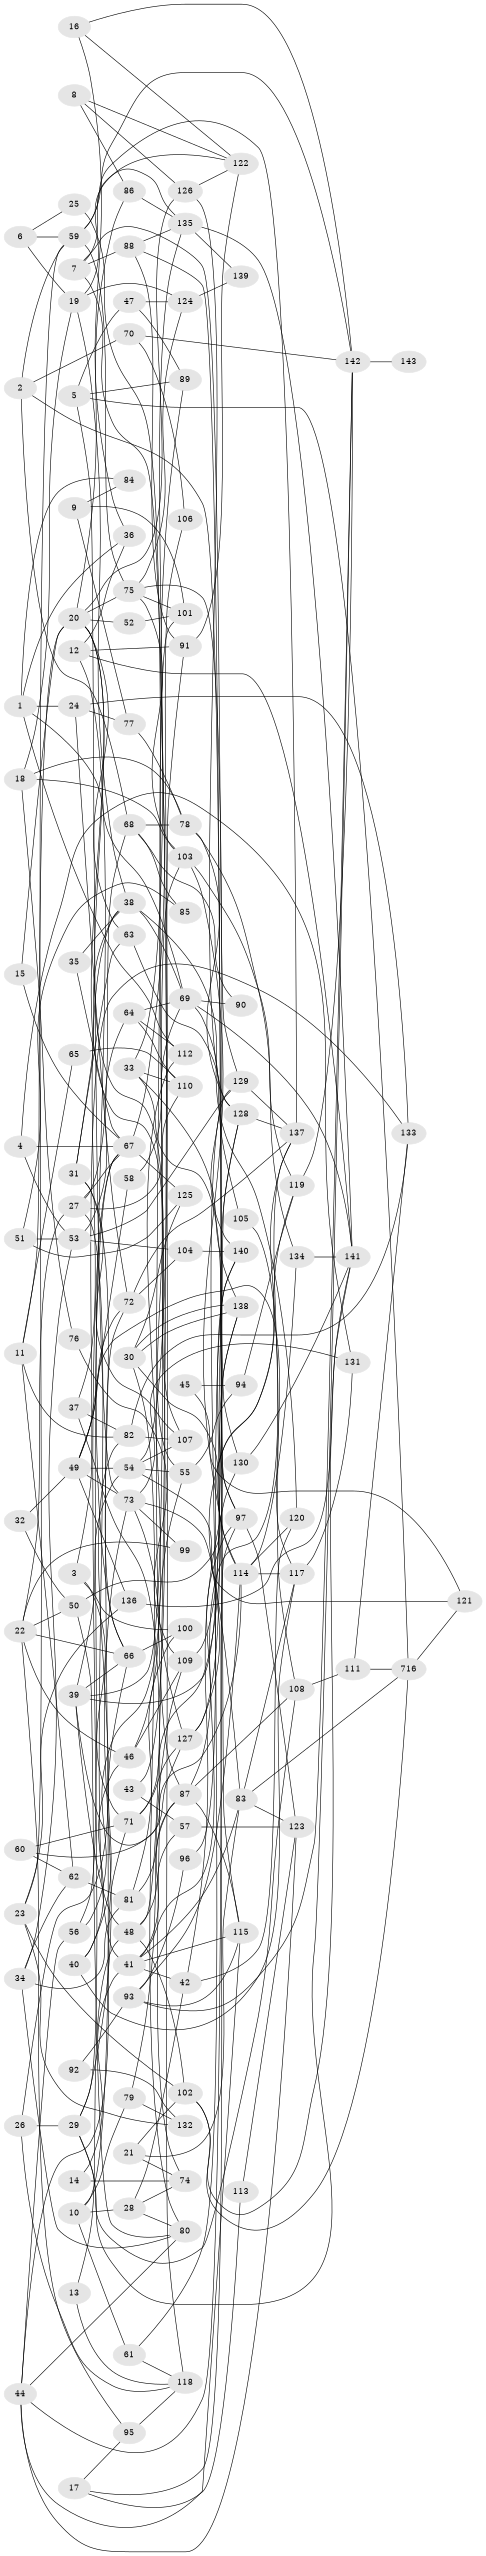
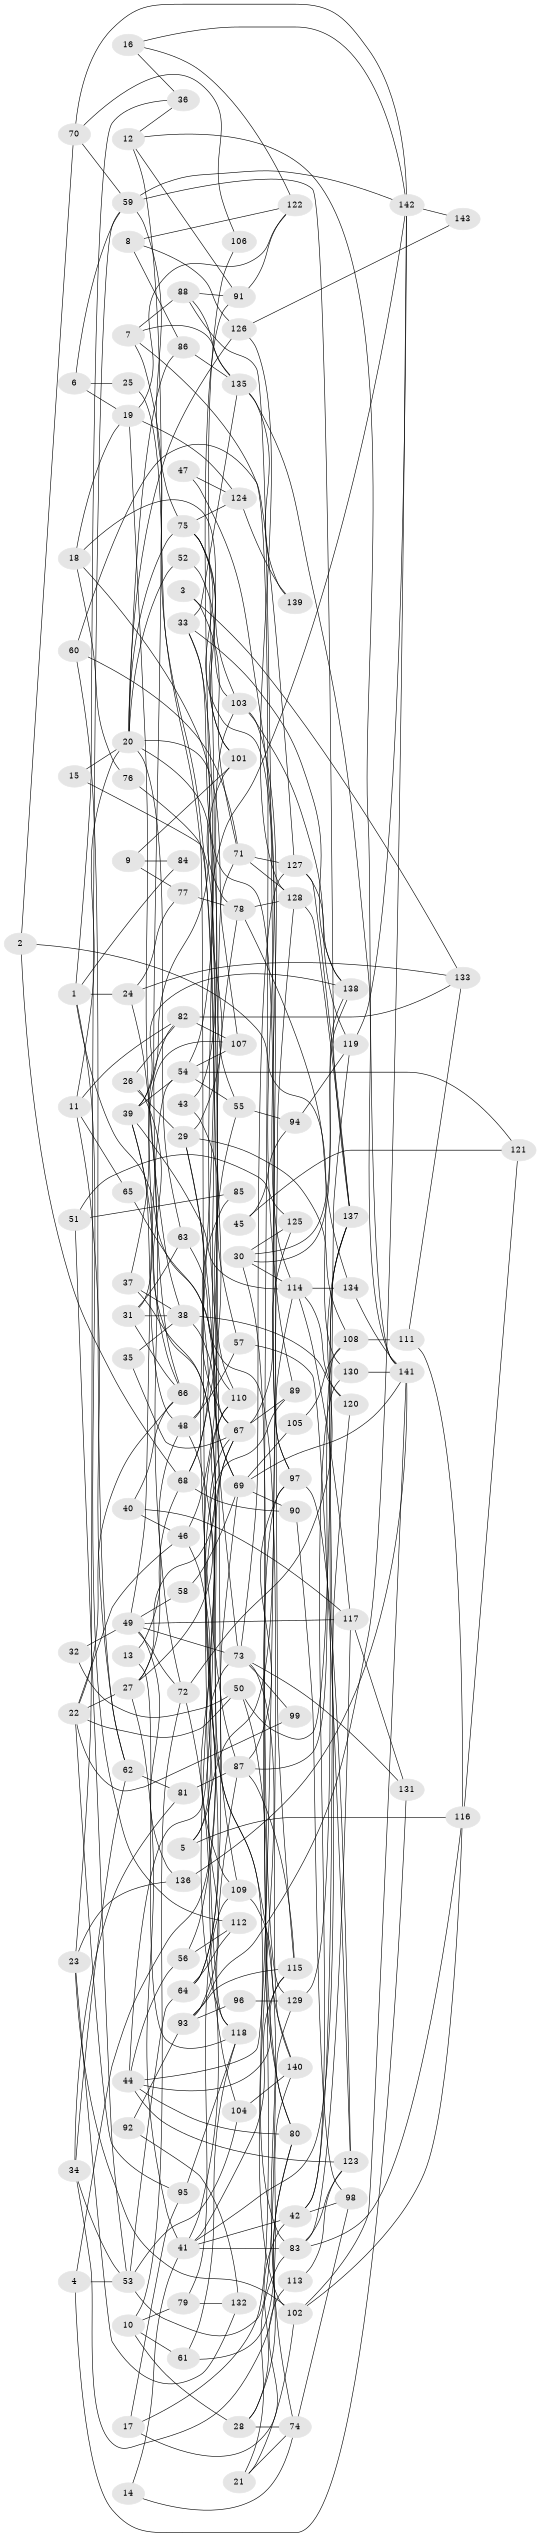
edge "122" -- "126": now "143" -- "126"
edge "59" -- "2": now "59" -- "70"
edge "47" -- "5": removed
node "100": removed
node "716": label "716" -> "116"
node "98": added
